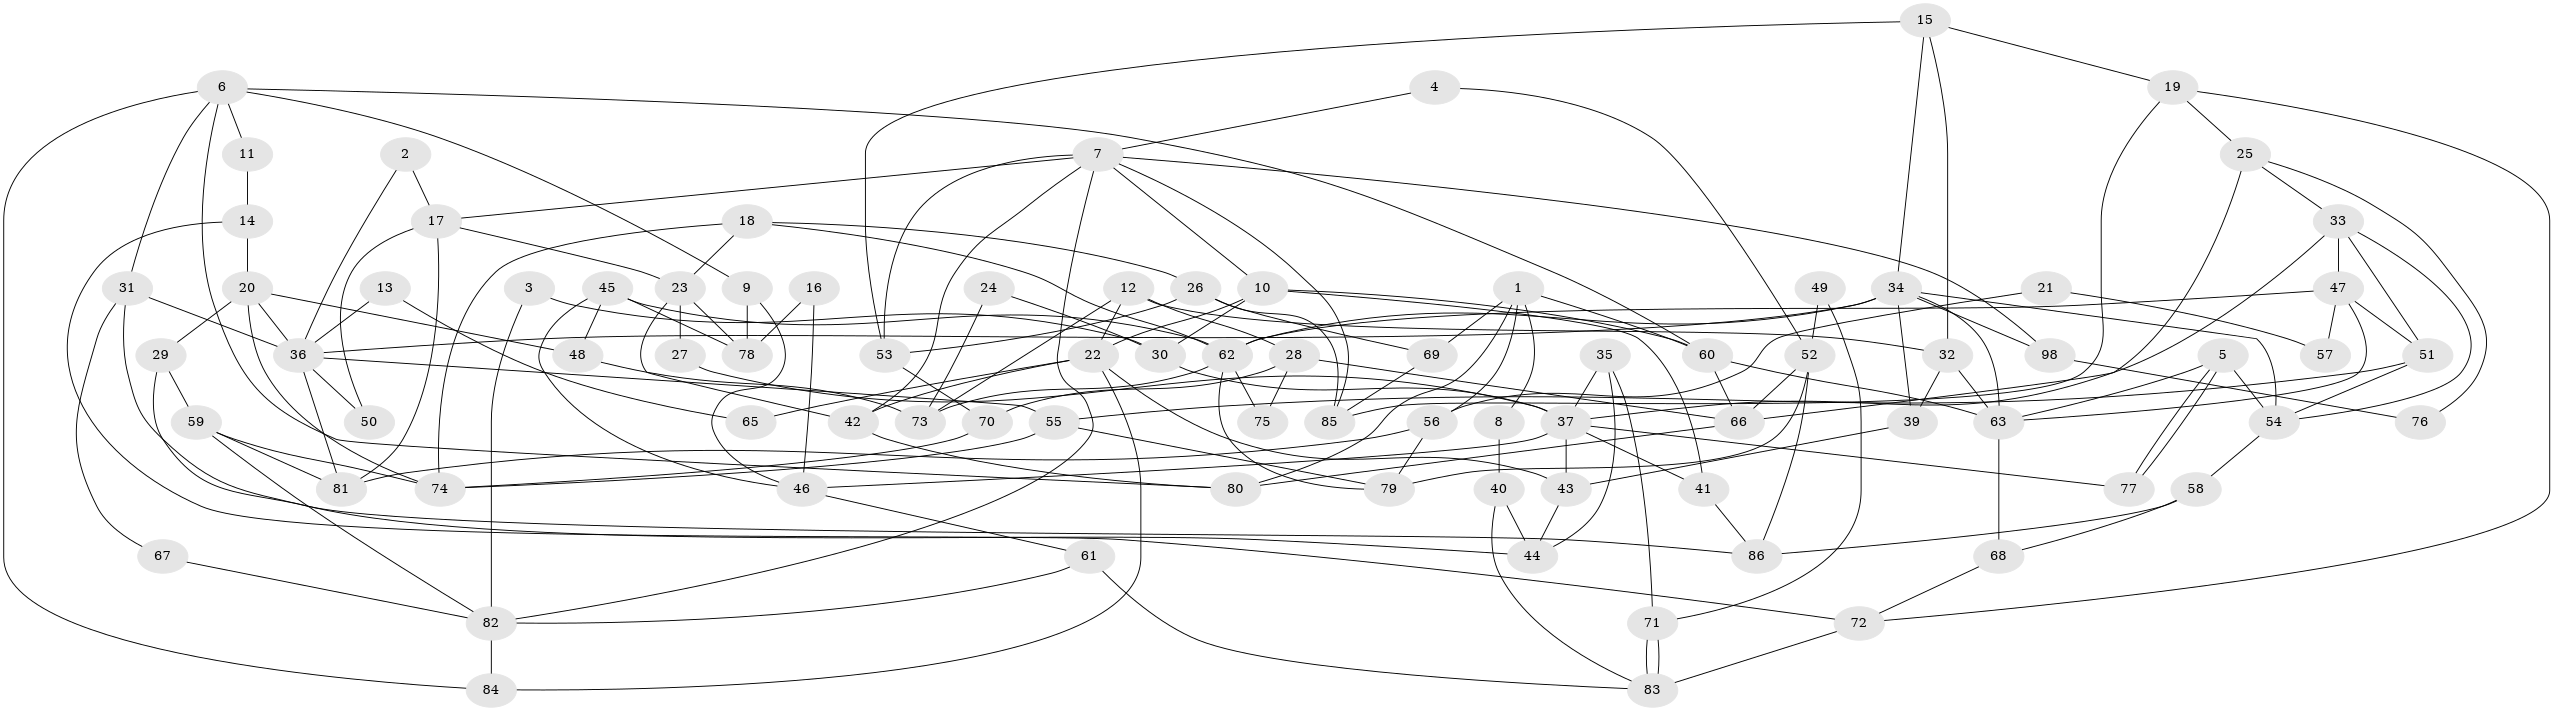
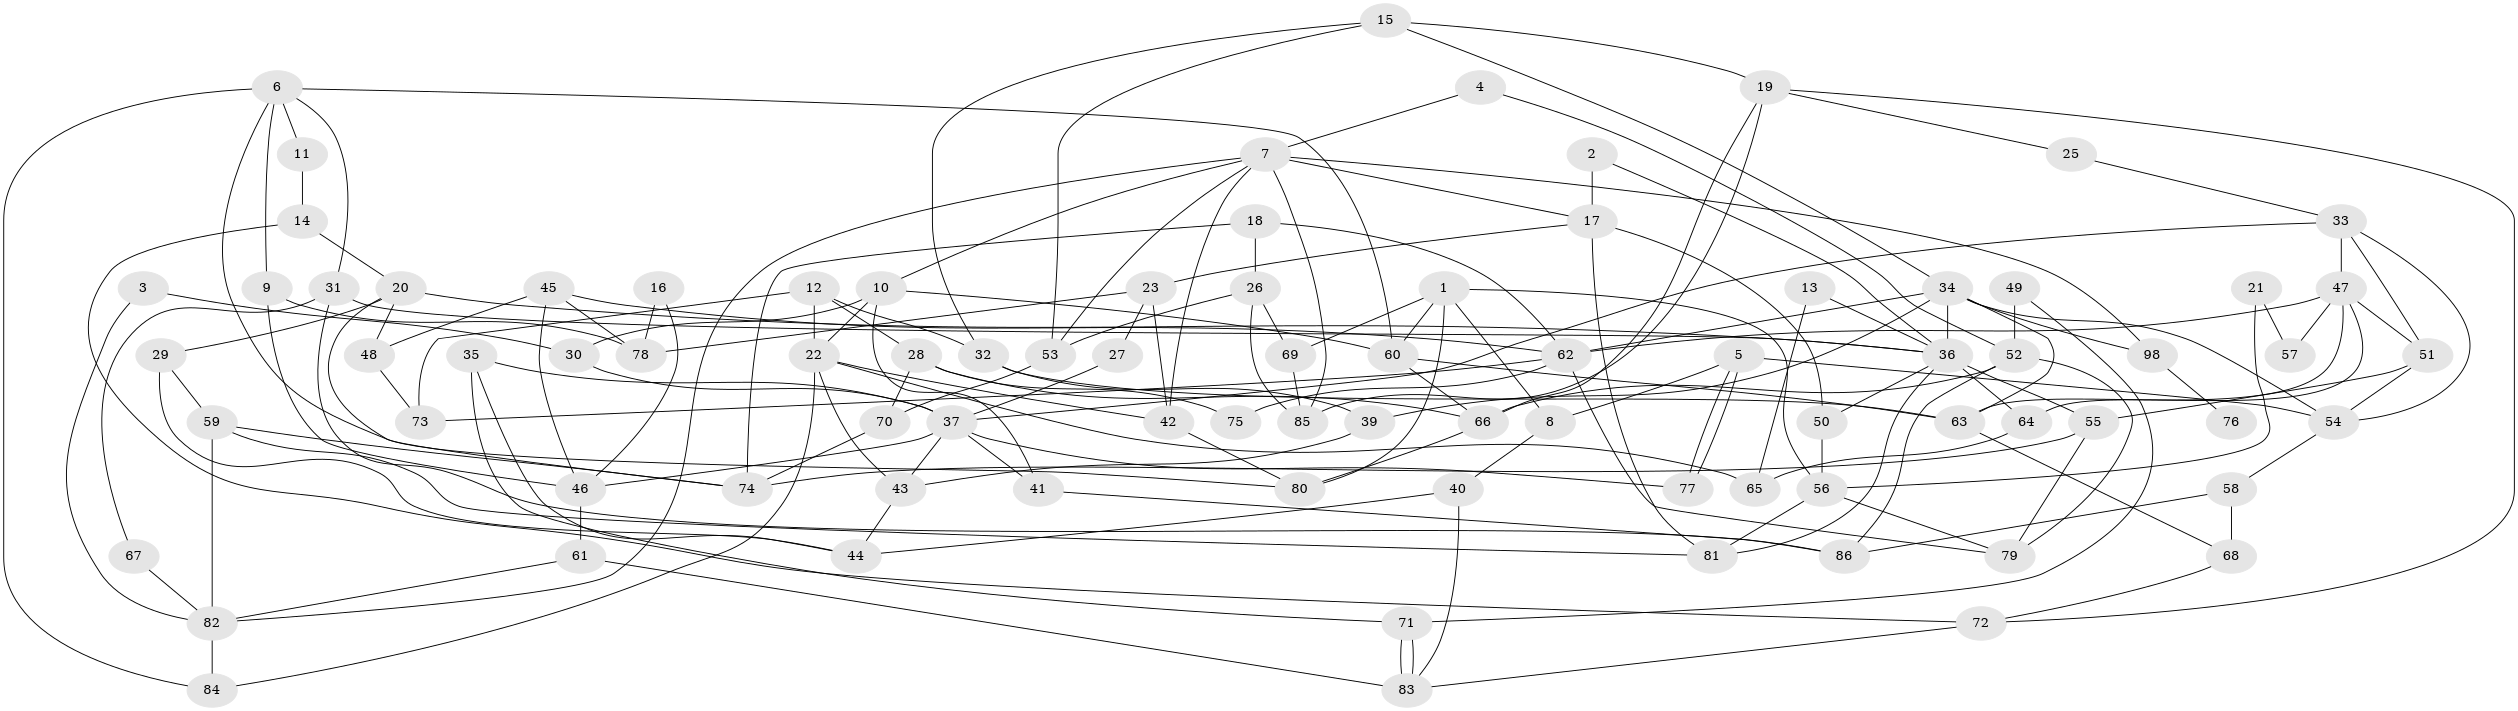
edge "25" -- "76": removed
edge "18" -- "23": removed
node "24": removed
edge "25" -- "66": now "19" -- "66"
edge "5" -- "63": now "5" -- "8"
node "64": added
edge "50" -- "56": added
